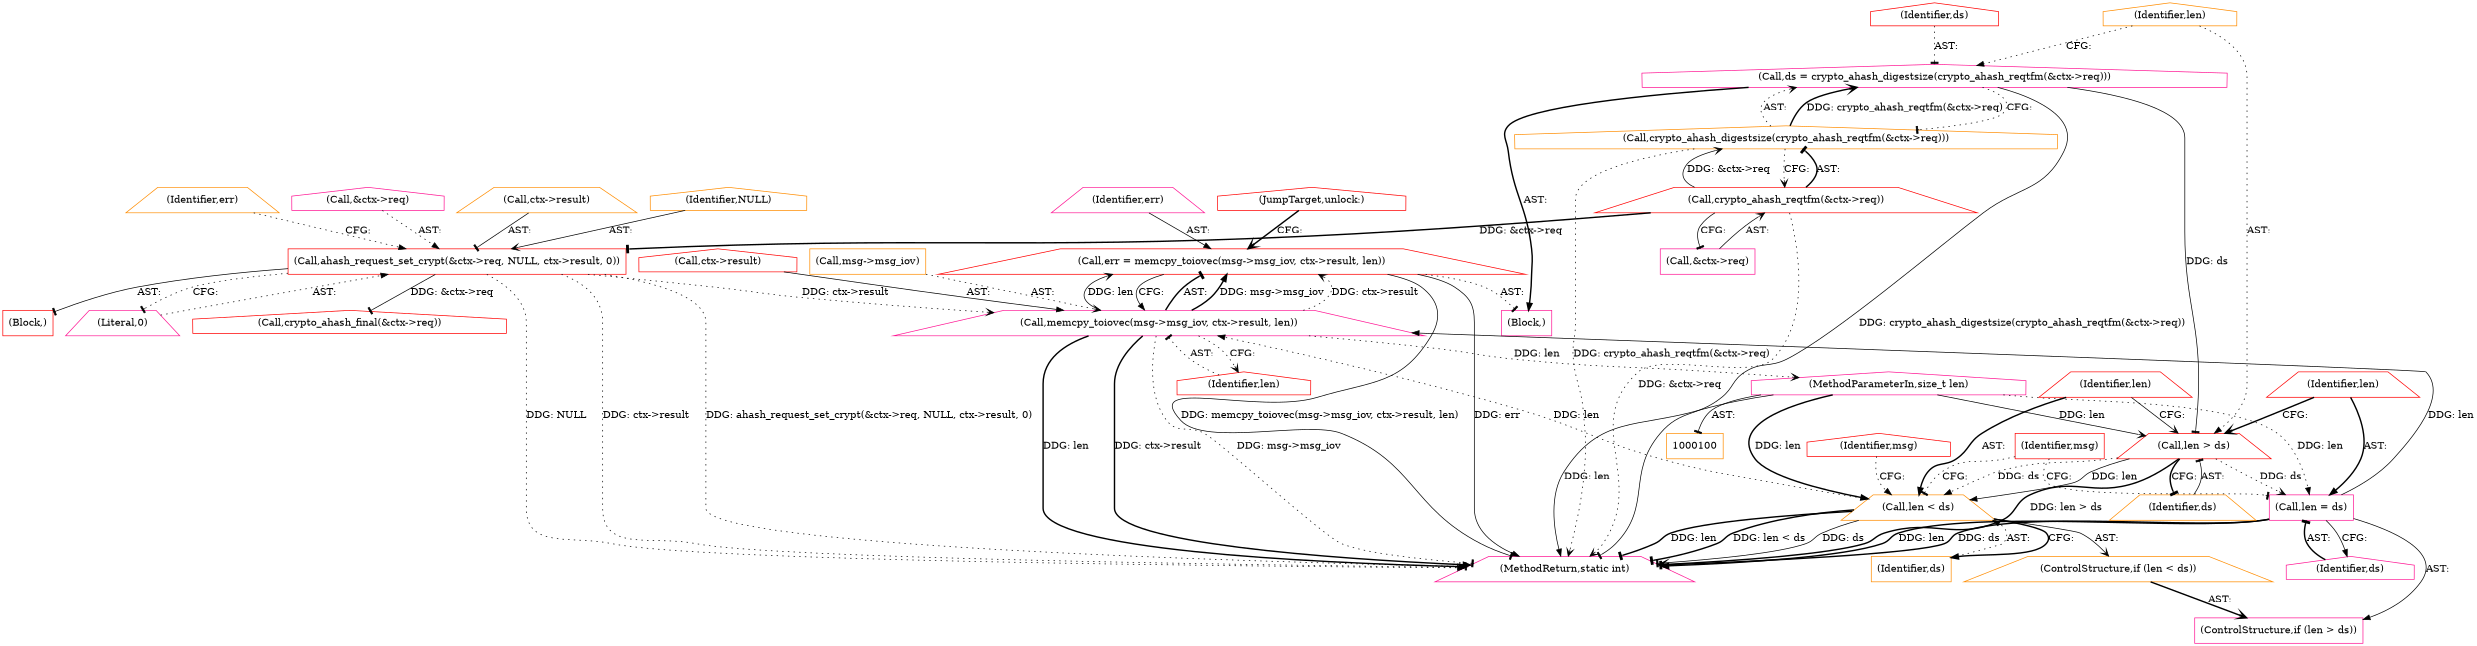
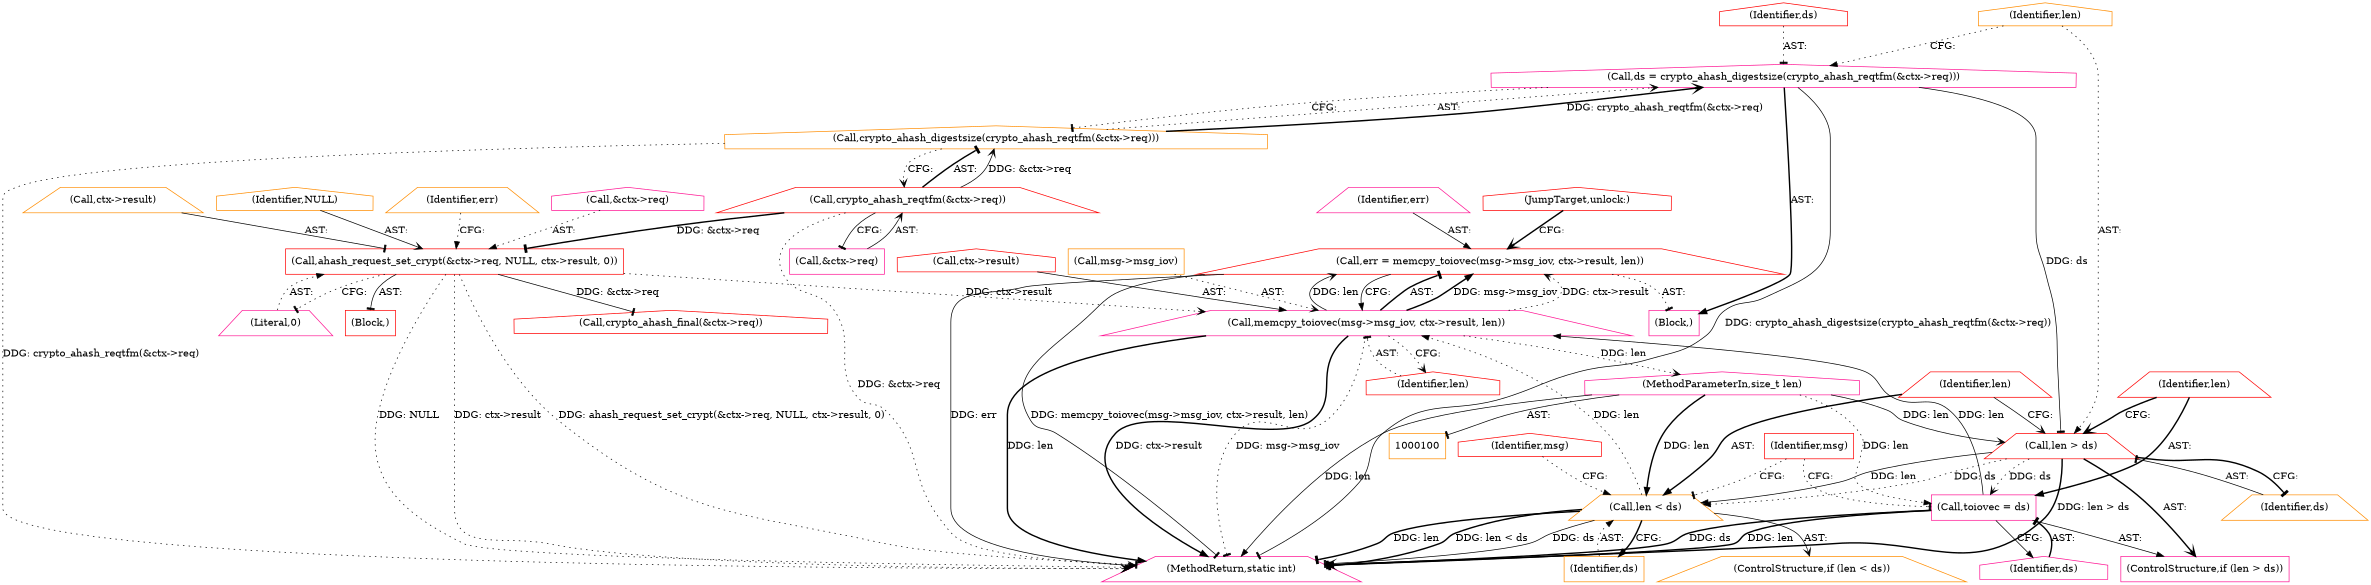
node "(Call,len = ds)": label "(Call,len = ds)" -> "(Call,toiovec = ds)"
edge "(ControlStructure,if (len < ds))" -> "(ControlStructure,if (len > ds))": now "(Call,len > ds)" -> "(ControlStructure,if (len > ds))"
